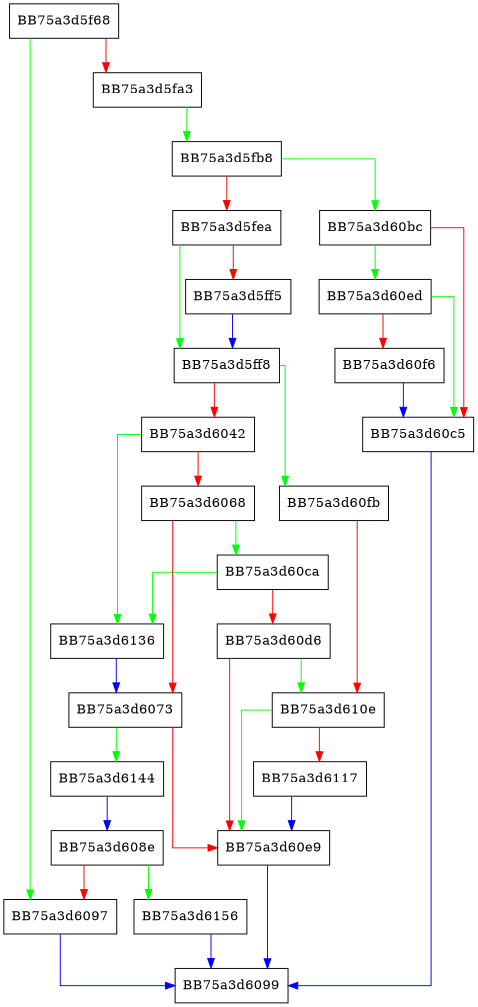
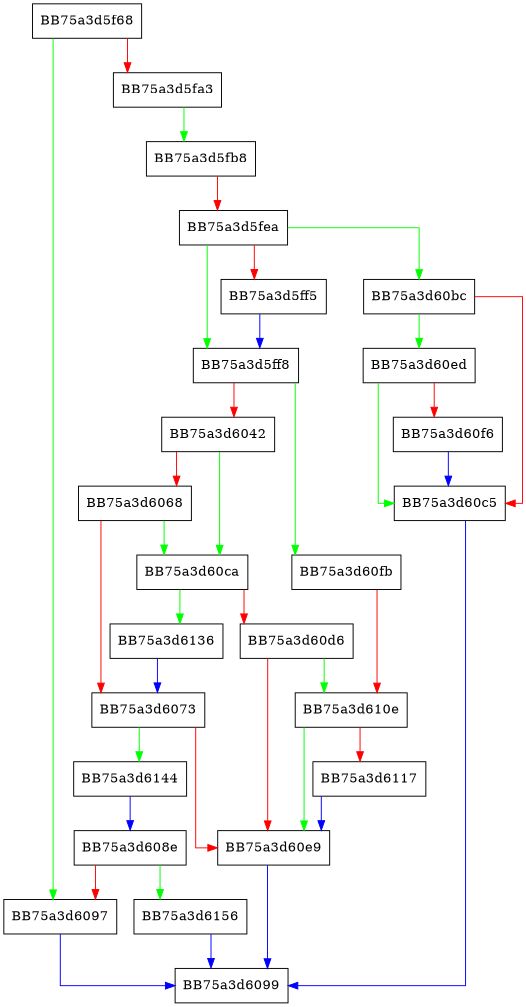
edge "BB75a3d5fb8" -> "BB75a3d60bc": now "BB75a3d5fea" -> "BB75a3d60bc"
edge "BB75a3d6042" -> "BB75a3d6136": now "BB75a3d6042" -> "BB75a3d60ca"
